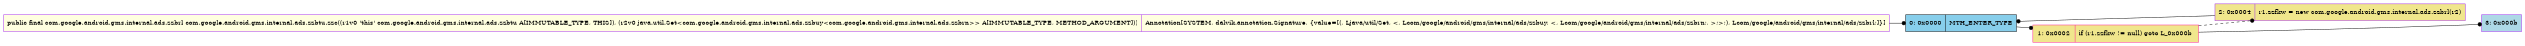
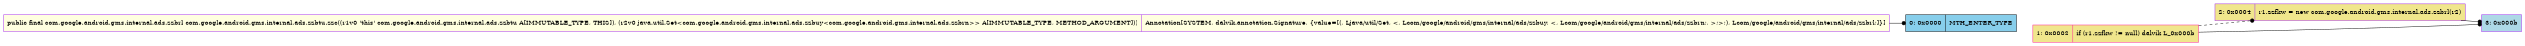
edge "2: 0x0004" -> "0: 0x0000": now "2: 0x0004" -> "3: 0x000b"
edge "0: 0x0000" -> "1: 0x0002": removed
node "1: 0x0002": text "if (r1.zzfkw != null) goto L_0x000b" -> "if (r1.zzfkw != null) dalvik L_0x000b"
